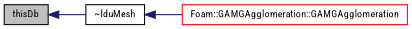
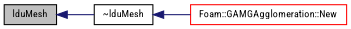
node "thisDb": label "thisDb" -> "lduMesh"
node "Foam::GAMGAgglomeration::GAMGAgglomeration": label "Foam::GAMGAgglomeration::GAMGAgglomeration" -> "Foam::GAMGAgglomeration::New"
